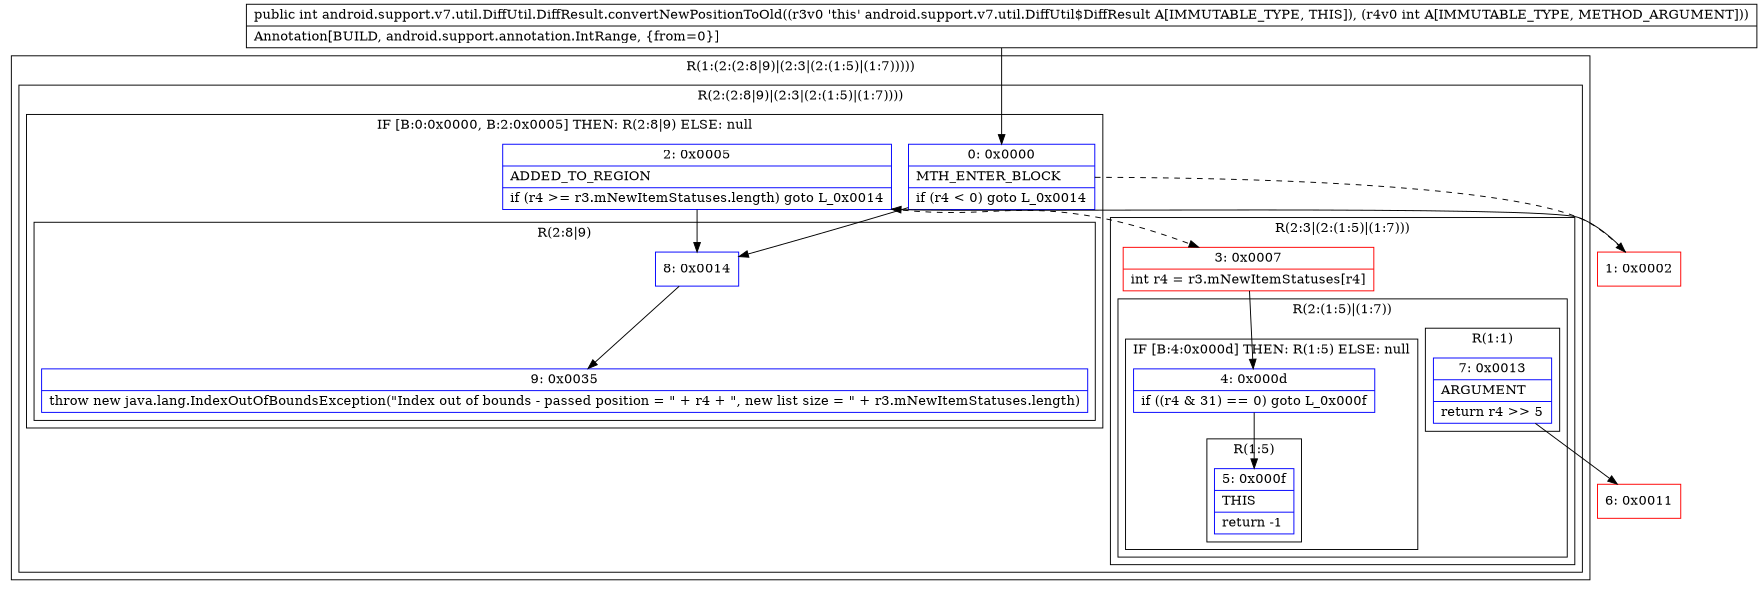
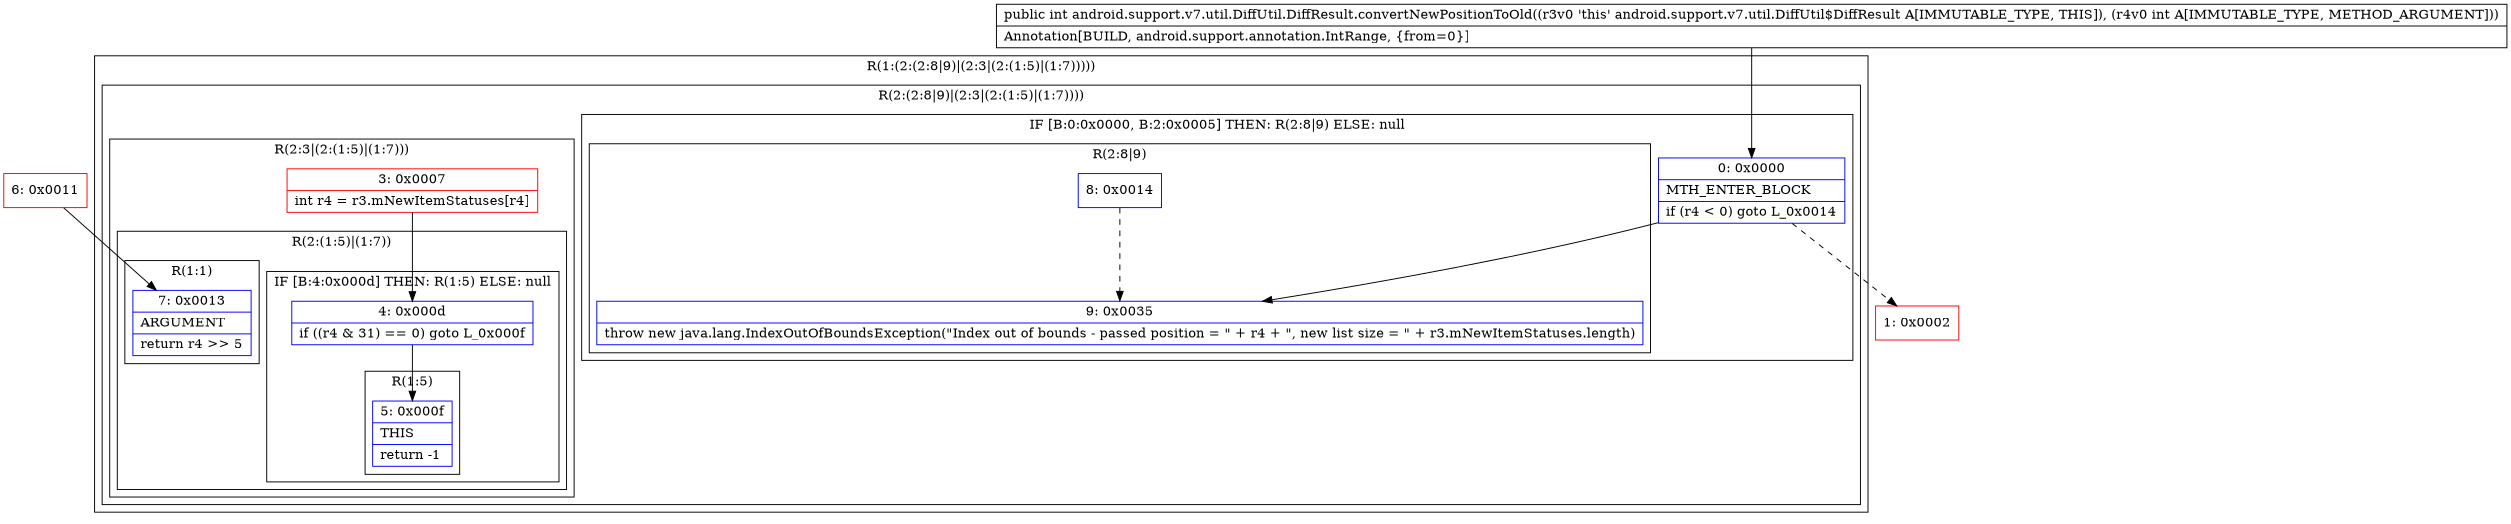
node "2: 0x0005": removed
edge "0: 0x0000" -> "8: 0x0014": now "0: 0x0000" -> "9: 0x0035"
edge "8: 0x0014" -> "9: 0x0035": style solid -> dashed
edge "7: 0x0013" -> "6: 0x0011": reversed
